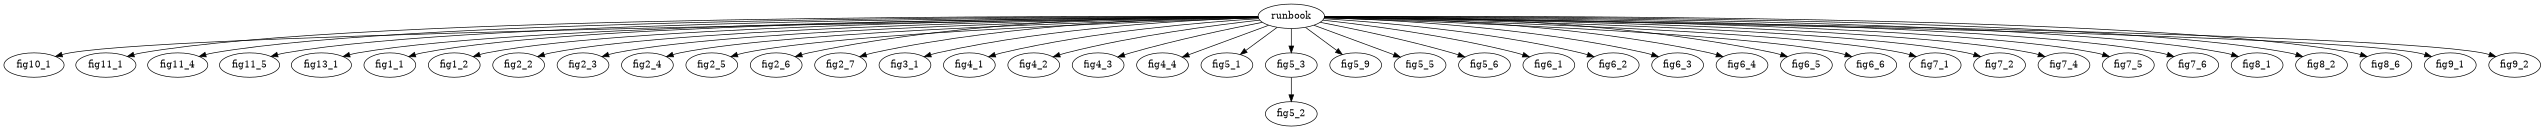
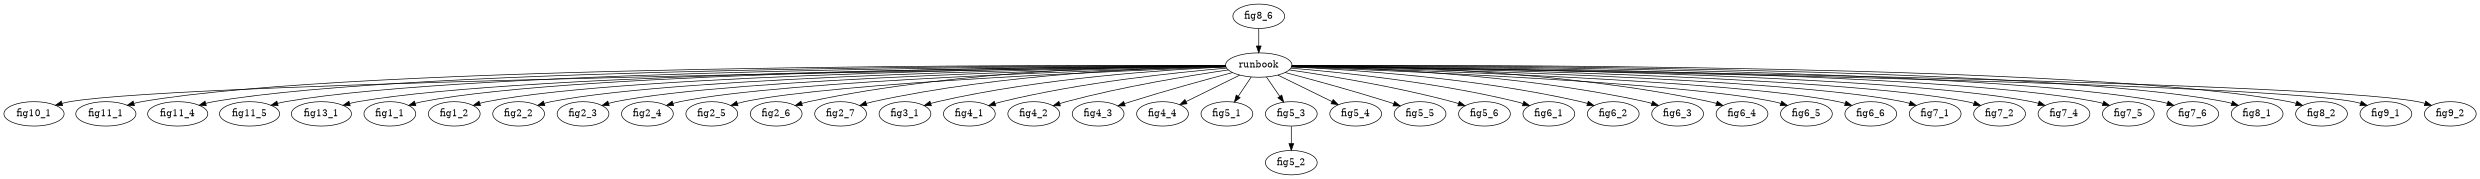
edge "runbook" -> "fig8_6": reversed
node "fig5_9": label "fig5_9" -> "fig5_4"
